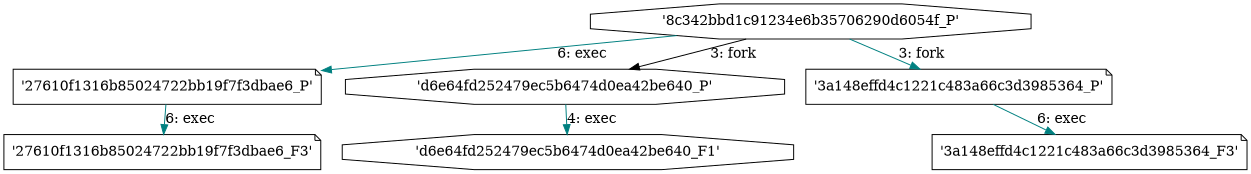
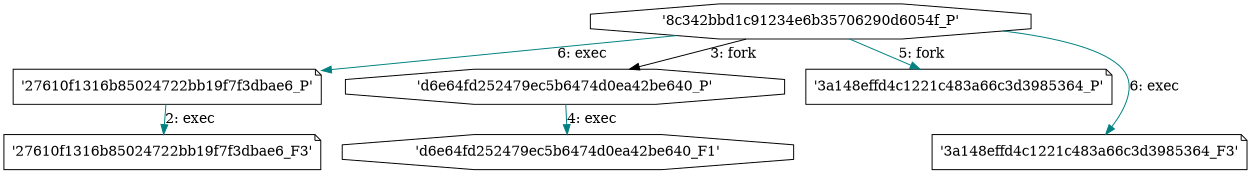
edge "'8c342bbd1c91234e6b35706290d6054f_P'" -> "'3a148effd4c1221c483a66c3d3985364_P'": label "3: fork" -> "5: fork"
edge "'3a148effd4c1221c483a66c3d3985364_P'" -> "'3a148effd4c1221c483a66c3d3985364_F3'": now "'8c342bbd1c91234e6b35706290d6054f_P'" -> "'3a148effd4c1221c483a66c3d3985364_F3'"
edge "'27610f1316b85024722bb19f7f3dbae6_P'" -> "'27610f1316b85024722bb19f7f3dbae6_F3'": label "6: exec" -> "2: exec"
